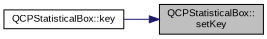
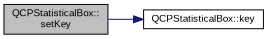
edge "QCPStatisticalBox::key" -> "QCPStatisticalBox:: setKey": reversed
